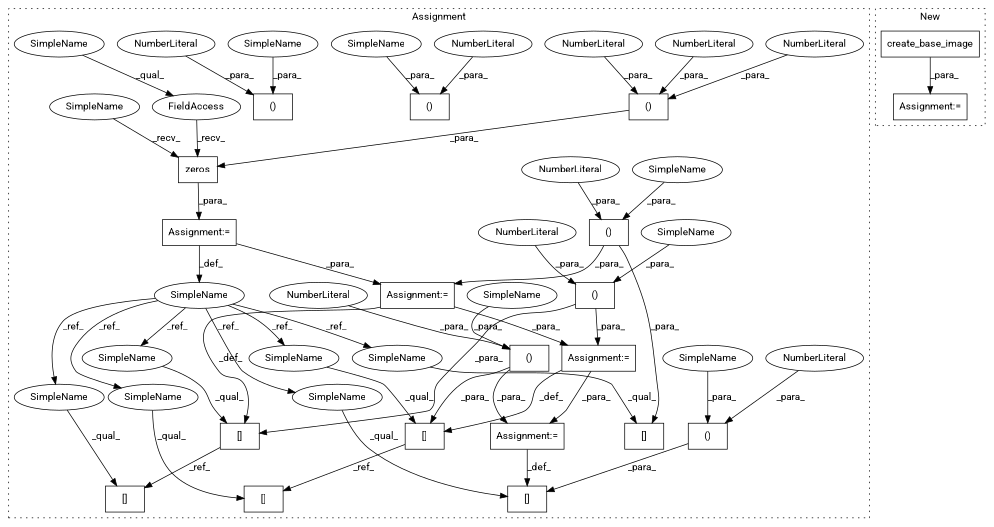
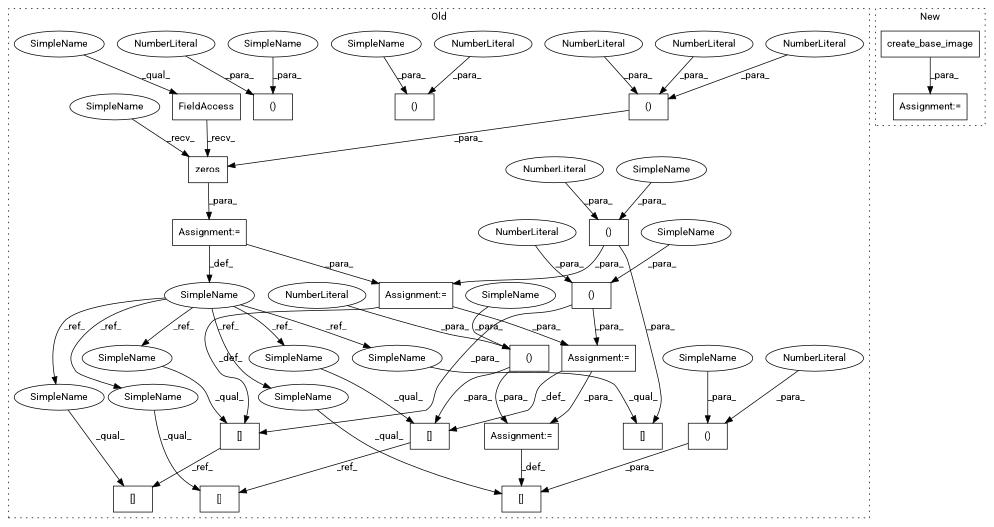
cluster "Assignment": label "Assignment" -> "Old"
node "FieldAccess": shape ellipse -> box
